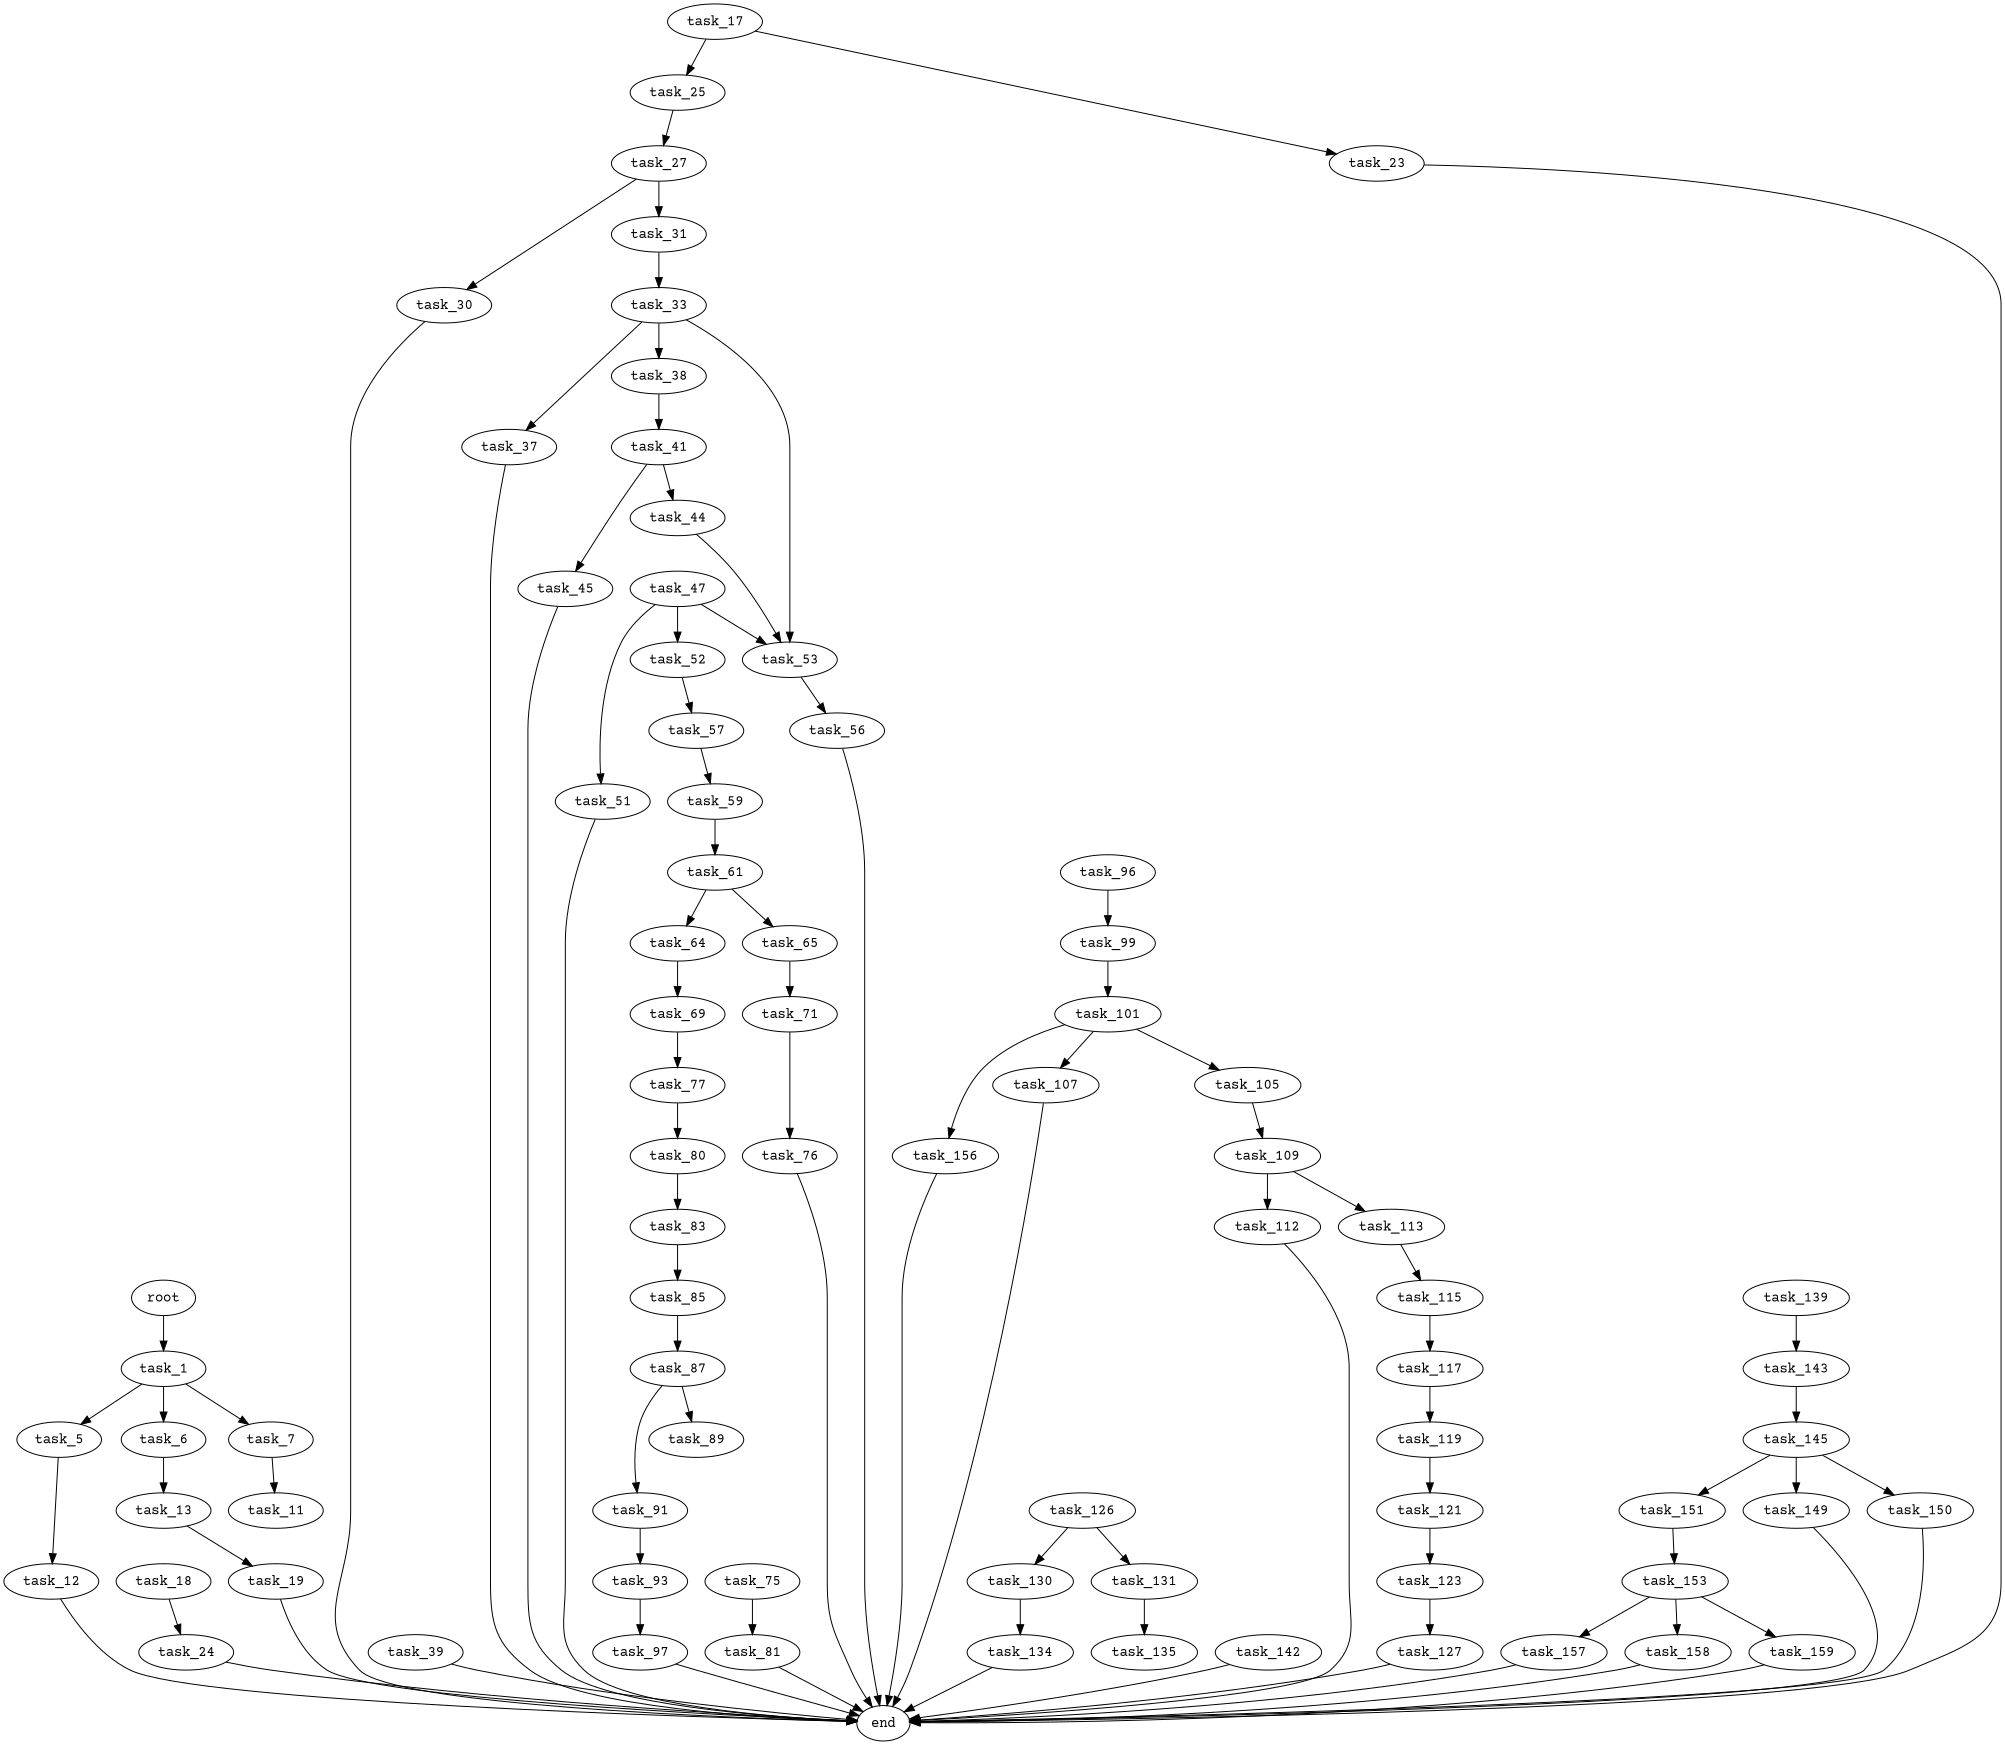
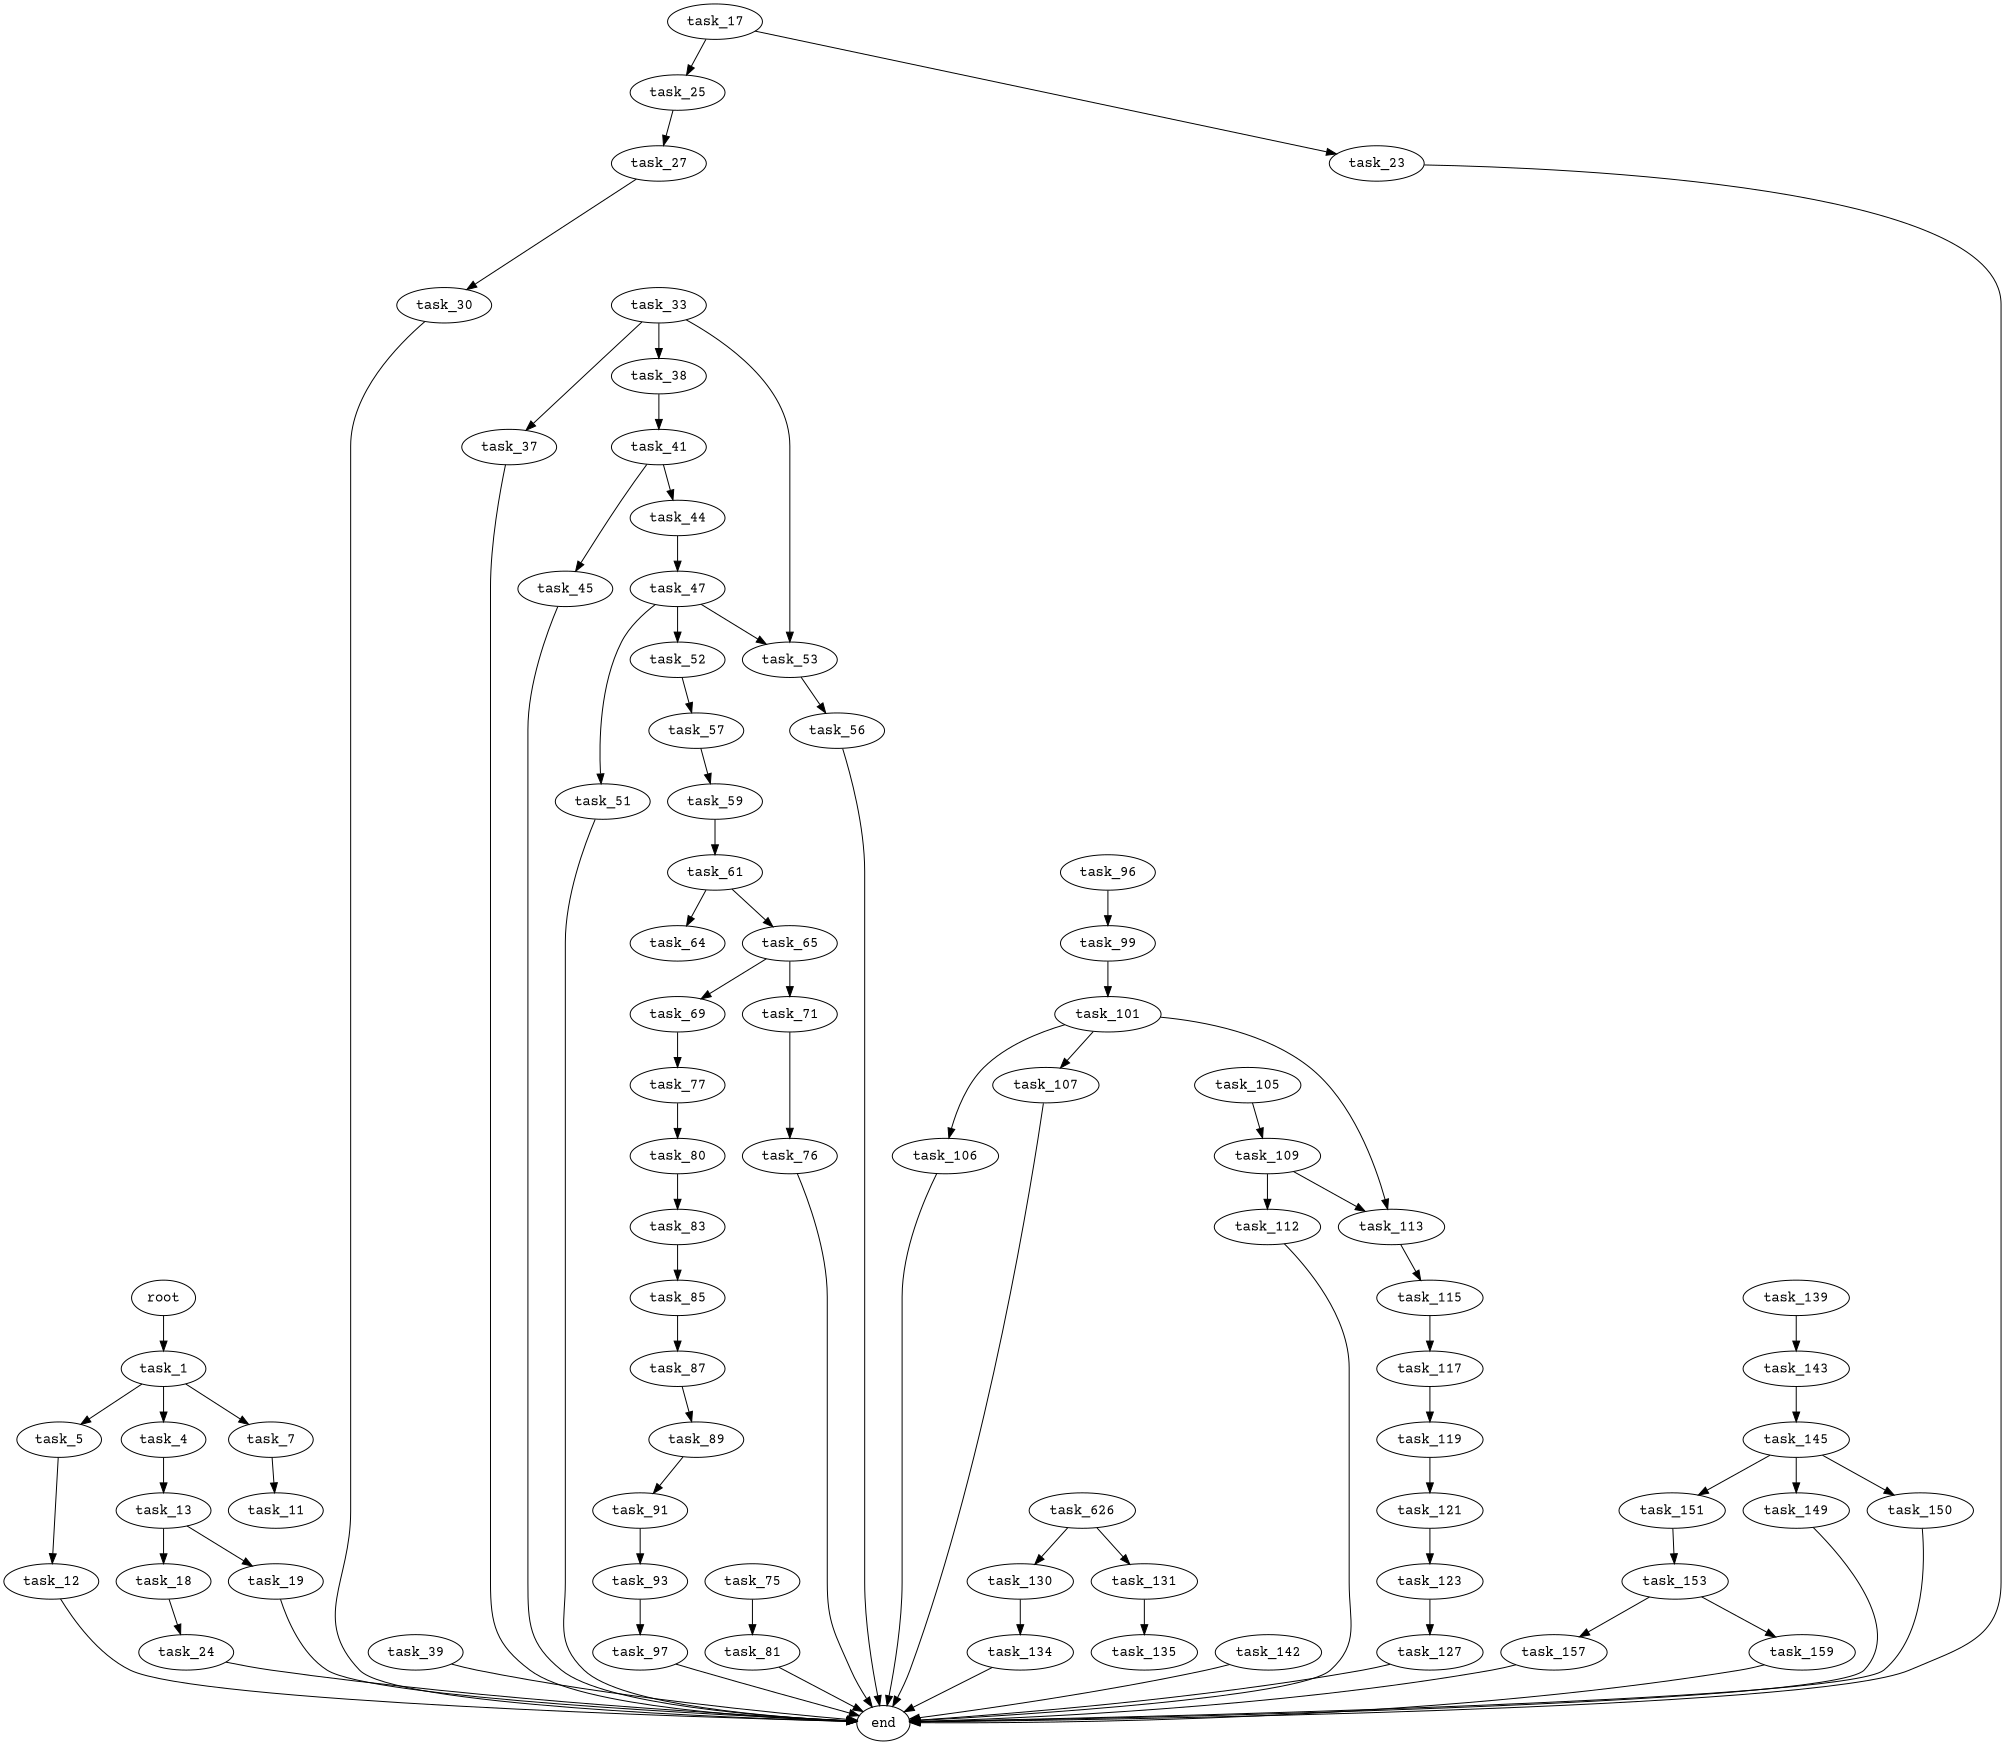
node "task_31": removed
edge "task_44" -> "task_53": now "task_44" -> "task_47"
edge "task_64" -> "task_69": now "task_65" -> "task_69"
edge "task_101" -> "task_105": now "task_101" -> "task_113"
node "task_156": label "task_156" -> "task_106"
edge "task_87" -> "task_91": now "task_89" -> "task_91"
node "task_6": label "task_6" -> "task_4"
node "task_126": label "task_126" -> "task_626"
edge "task_13" -> "task_18": added
node "task_158": removed
